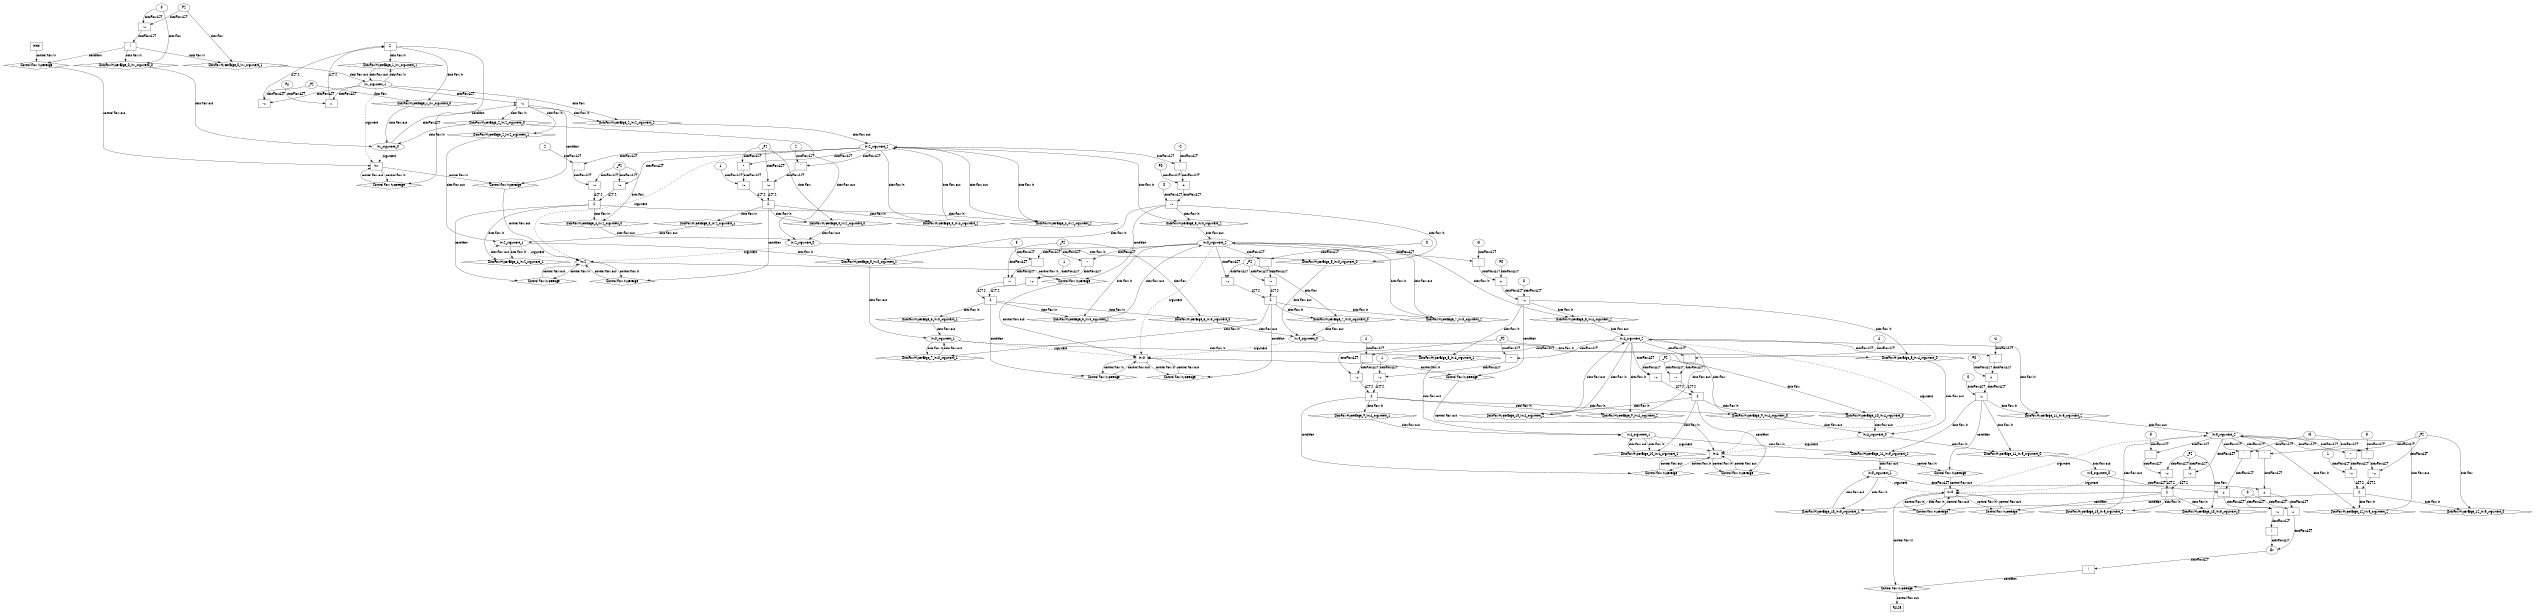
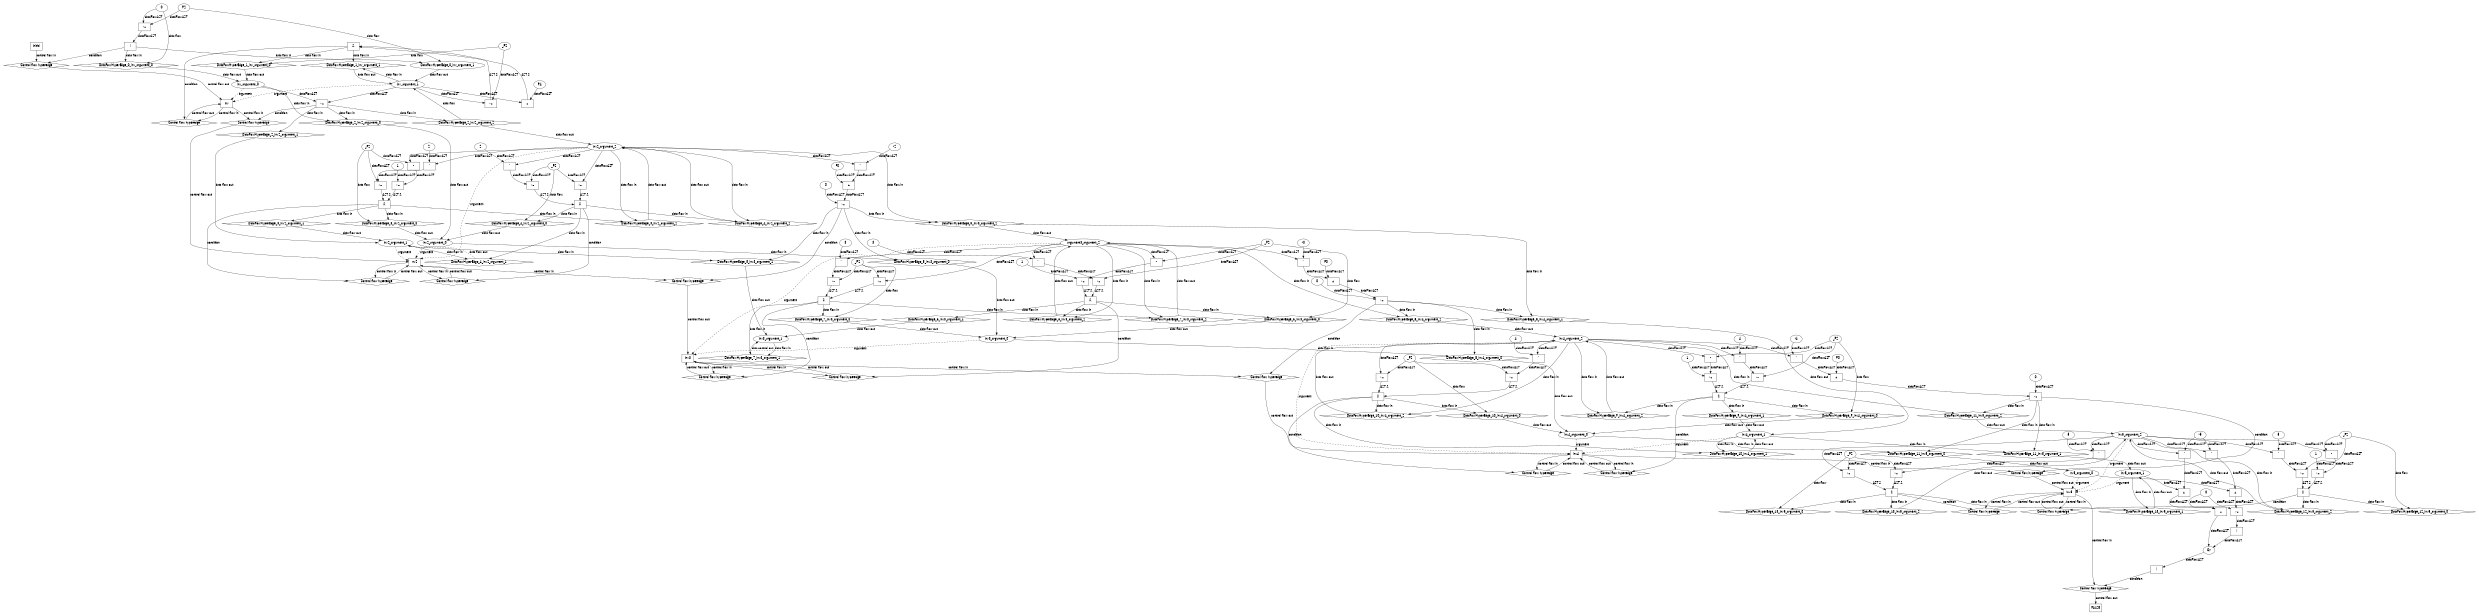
node "DataFowHyperEdge_0_inv_argument_1": shape diamond -> ellipse
edge "inv_argument_1" -> "DataFowHyperEdge_2_inv2_argument_2": reversed
edge "DataFowHyperEdge_2_inv2_argument_0" -> "inv_argument_0": reversed
node "DataFowHyperEdge_3_inv4_argument_2": label "DataFowHyperEdge_3_inv4_argument_2" -> "DataFowHyperEdge_3_inv2_argument_2"
node "inv3_argument_2": label "inv3_argument_2" -> "argument3_argument_2"
node "inv2": shape diamond -> box
edge "DataFowHyperEdge_7_inv3_argument_1" -> "inv3_argument_1": label "data flow out" -> "data control out"
edge "inv3_argument_1" -> "inv3": removed, label "argument"
edge "inv3_argument_1" -> "DataFowHyperEdge_8_inv4_argument_1": now "DataFowHyperEdge_5_inv3_argument_2" -> "DataFowHyperEdge_8_inv4_argument_1"
